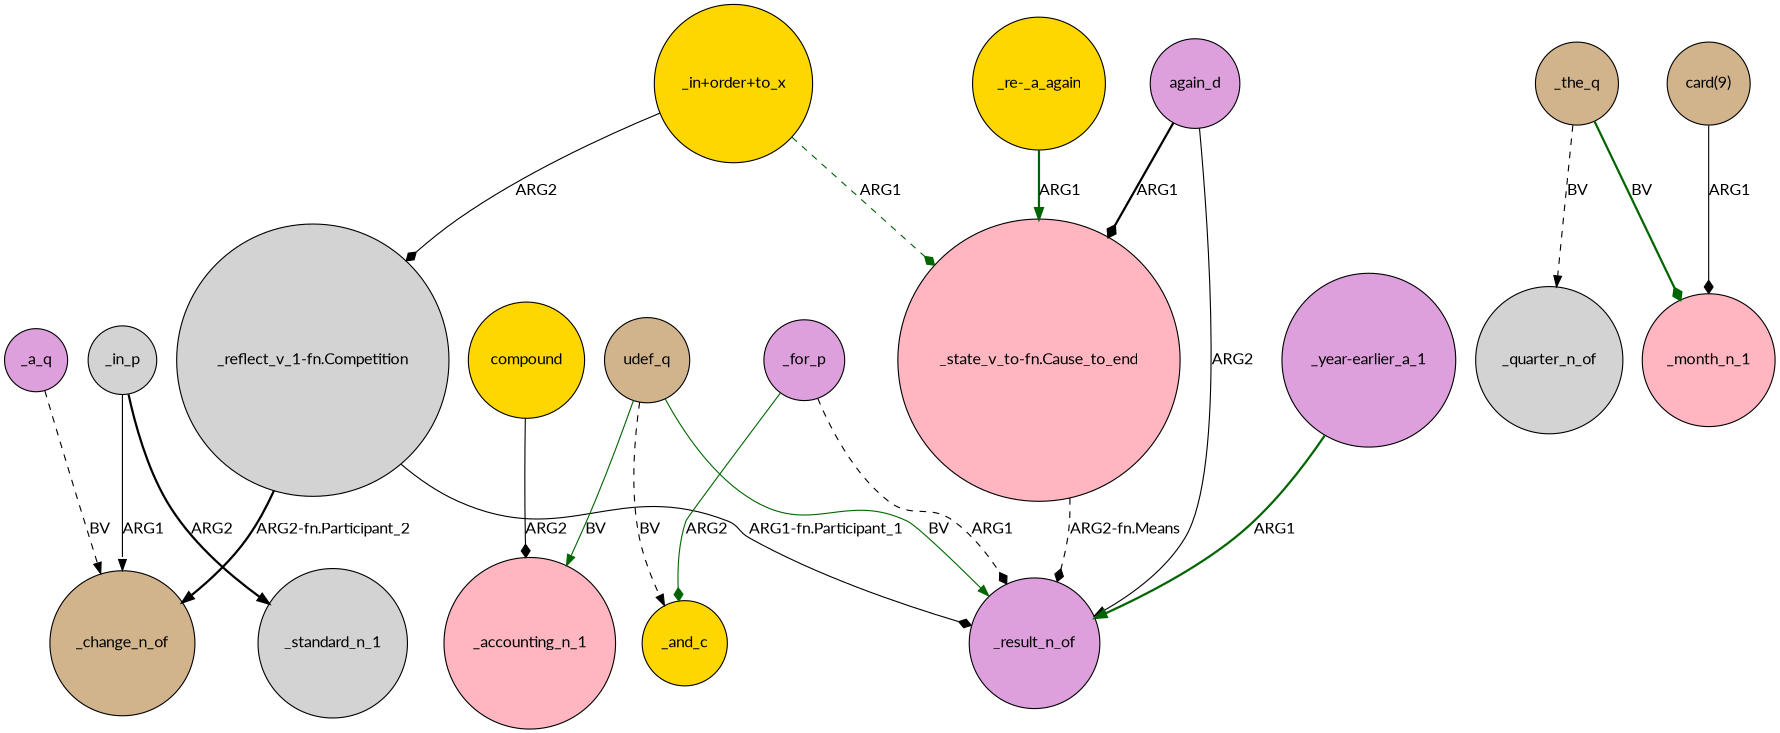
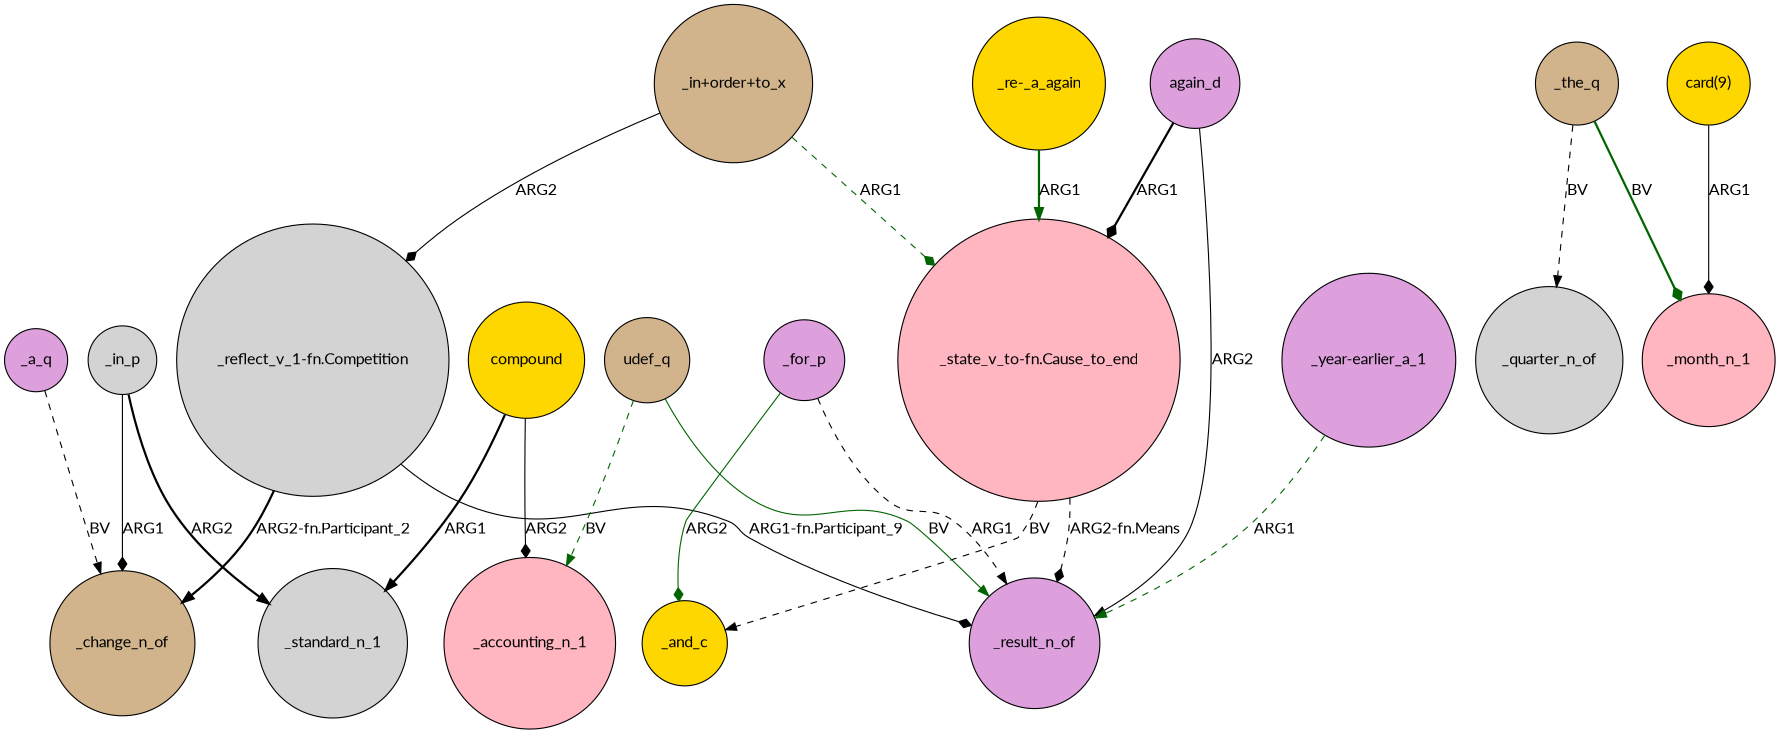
node "_in+order+to_x": fillcolor gold -> tan
node "card(9)": fillcolor tan -> gold
edge "_in_p" -> "_change_n_of": arrowhead normal -> diamond
edge "udef_q" -> "_accounting_n_1": style solid -> dashed
edge "udef_q" -> "_and_c": now "_state_v_to-fn.Cause_to_end" -> "_and_c"
edge "_for_p" -> "_result_n_of": arrowhead diamond -> normal
edge "compound" -> "_standard_n_1": added, label "ARG1"
edge "_reflect_v_1-fn.Competition" -> "_result_n_of": label "ARG1-fn.Participant_1" -> "ARG1-fn.Participant_9"
edge "_year-earlier_a_1" -> "_result_n_of": style bold -> dashed
